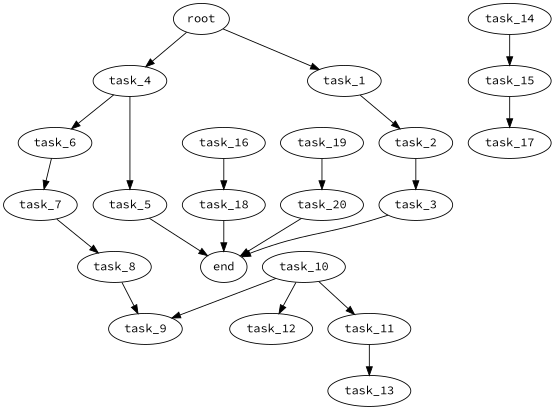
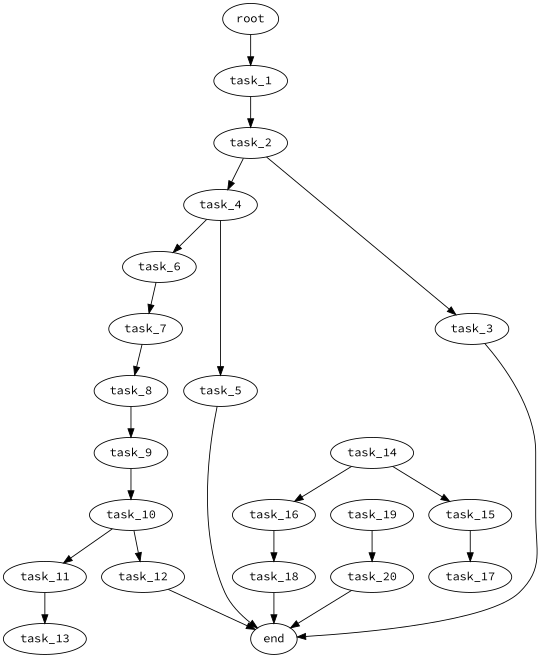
edge "root" -> "task_4": now "task_2" -> "task_4"
edge "task_10" -> "task_9": reversed
edge "task_14" -> "task_16": added
edge "task_12" -> "end": added
